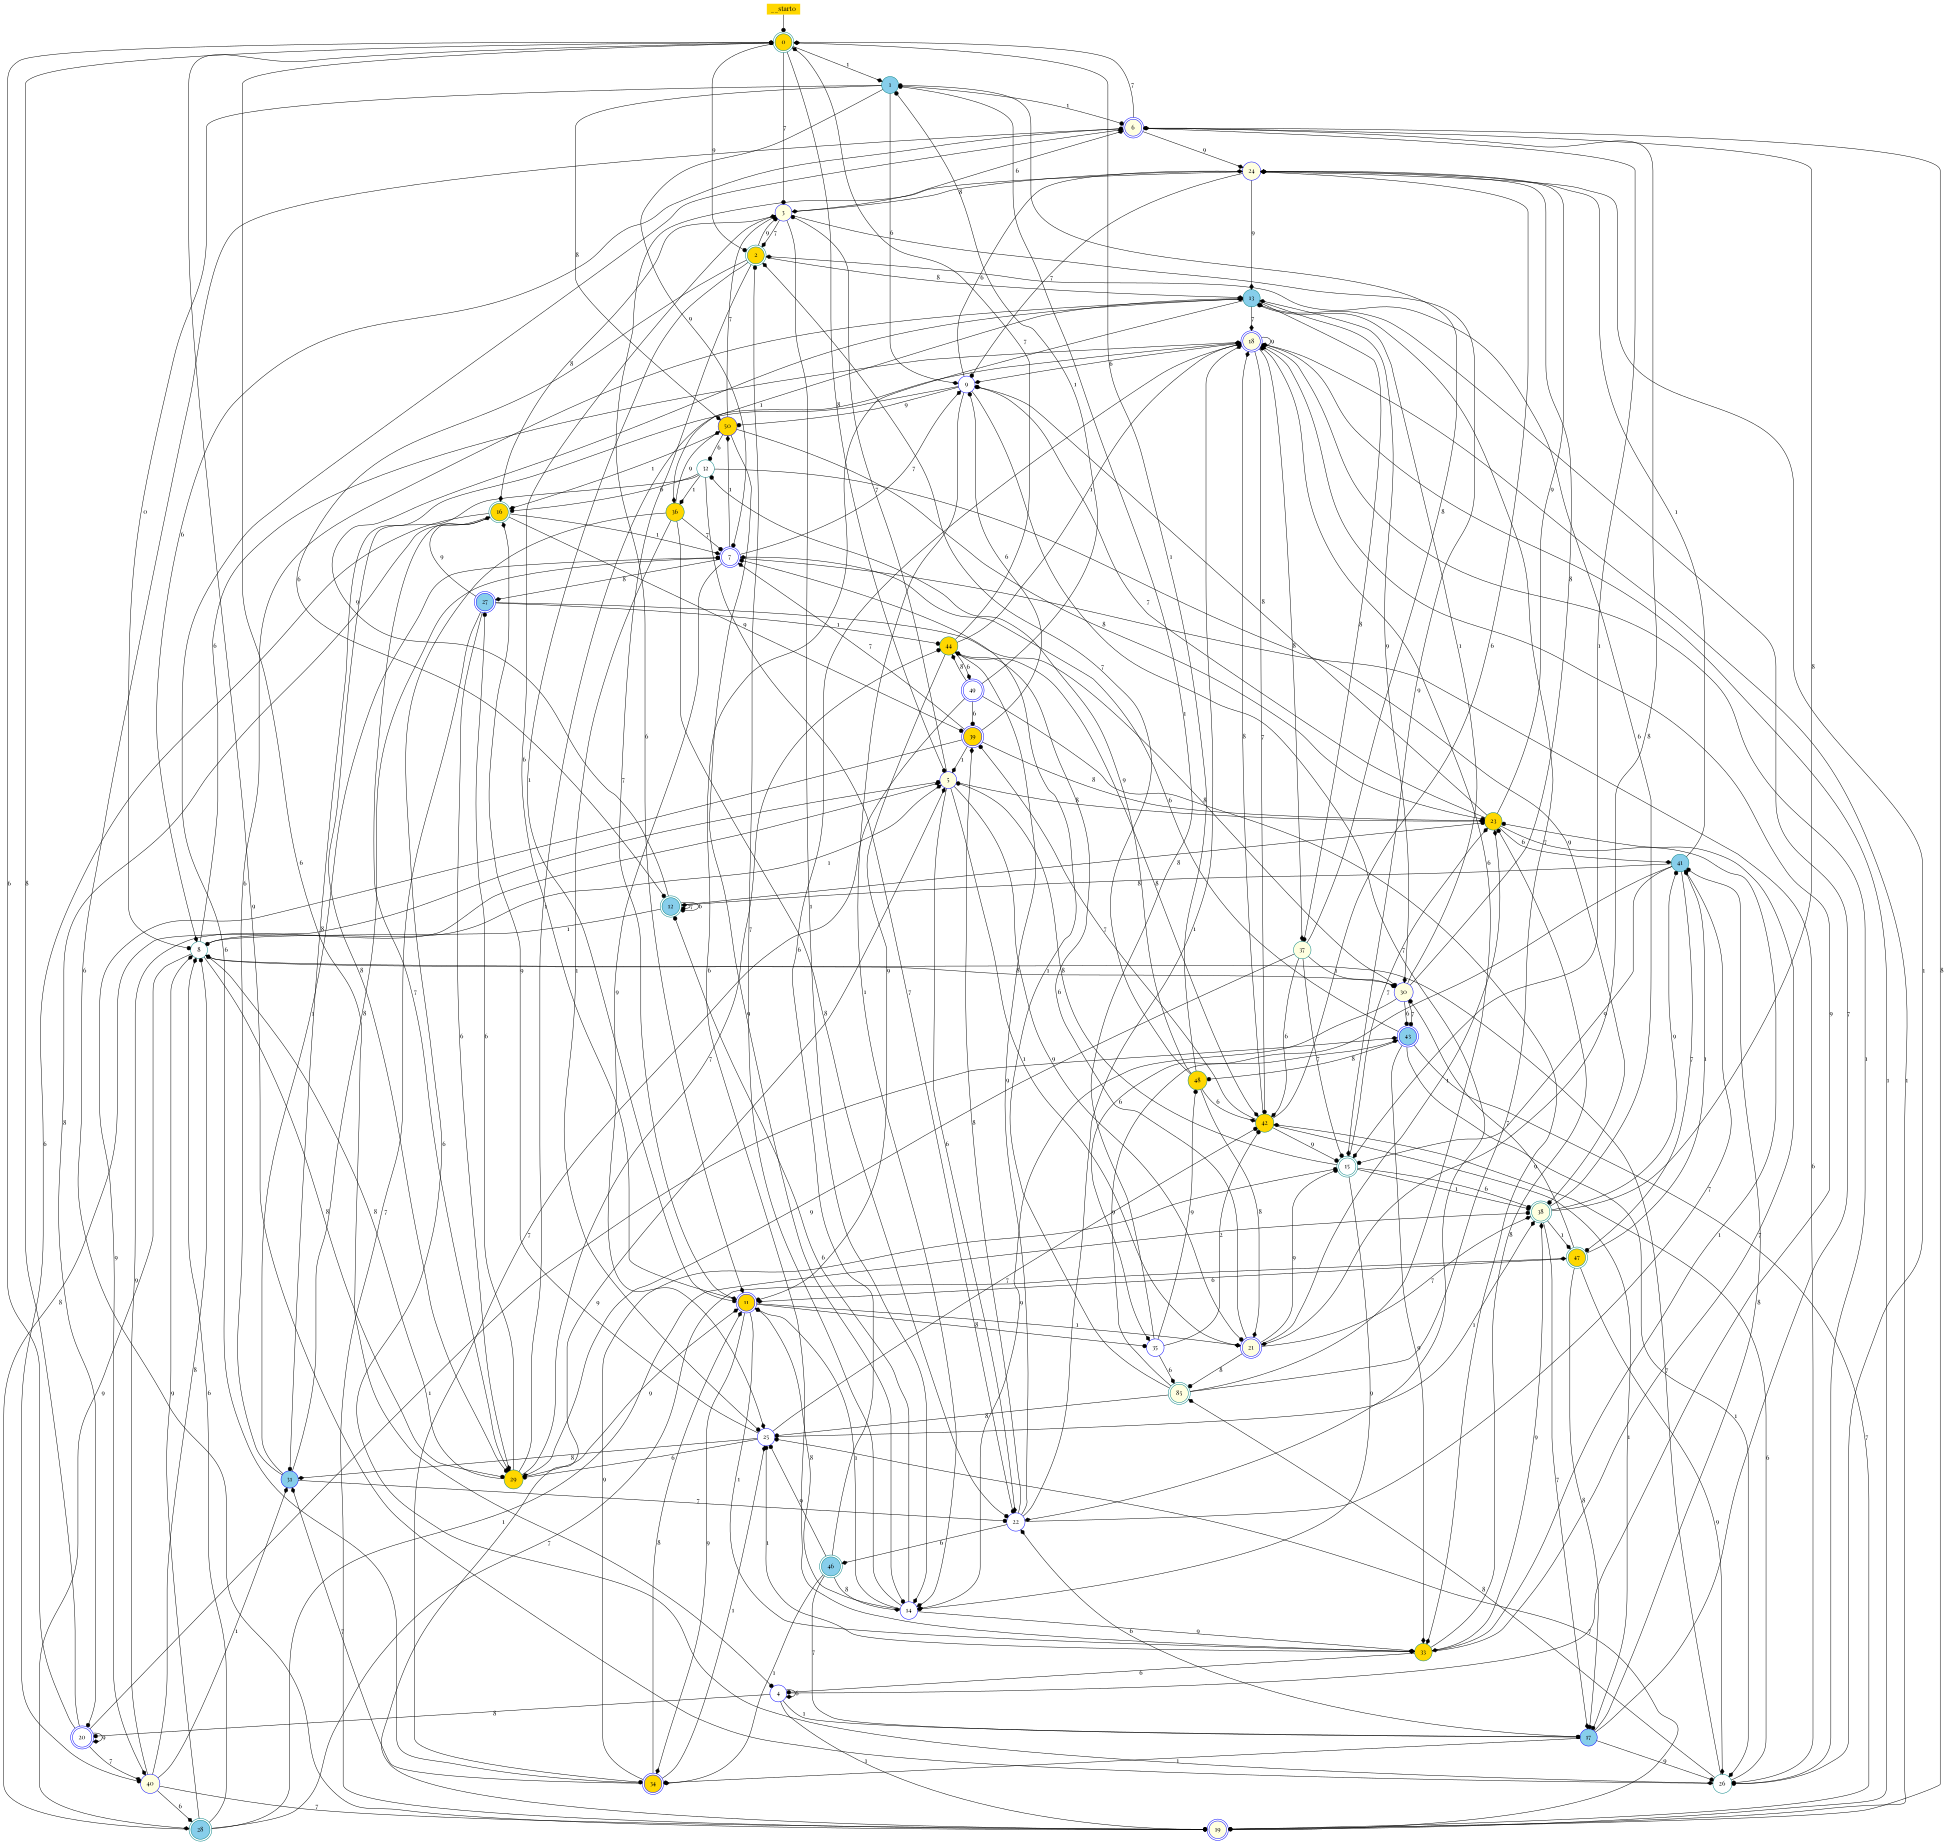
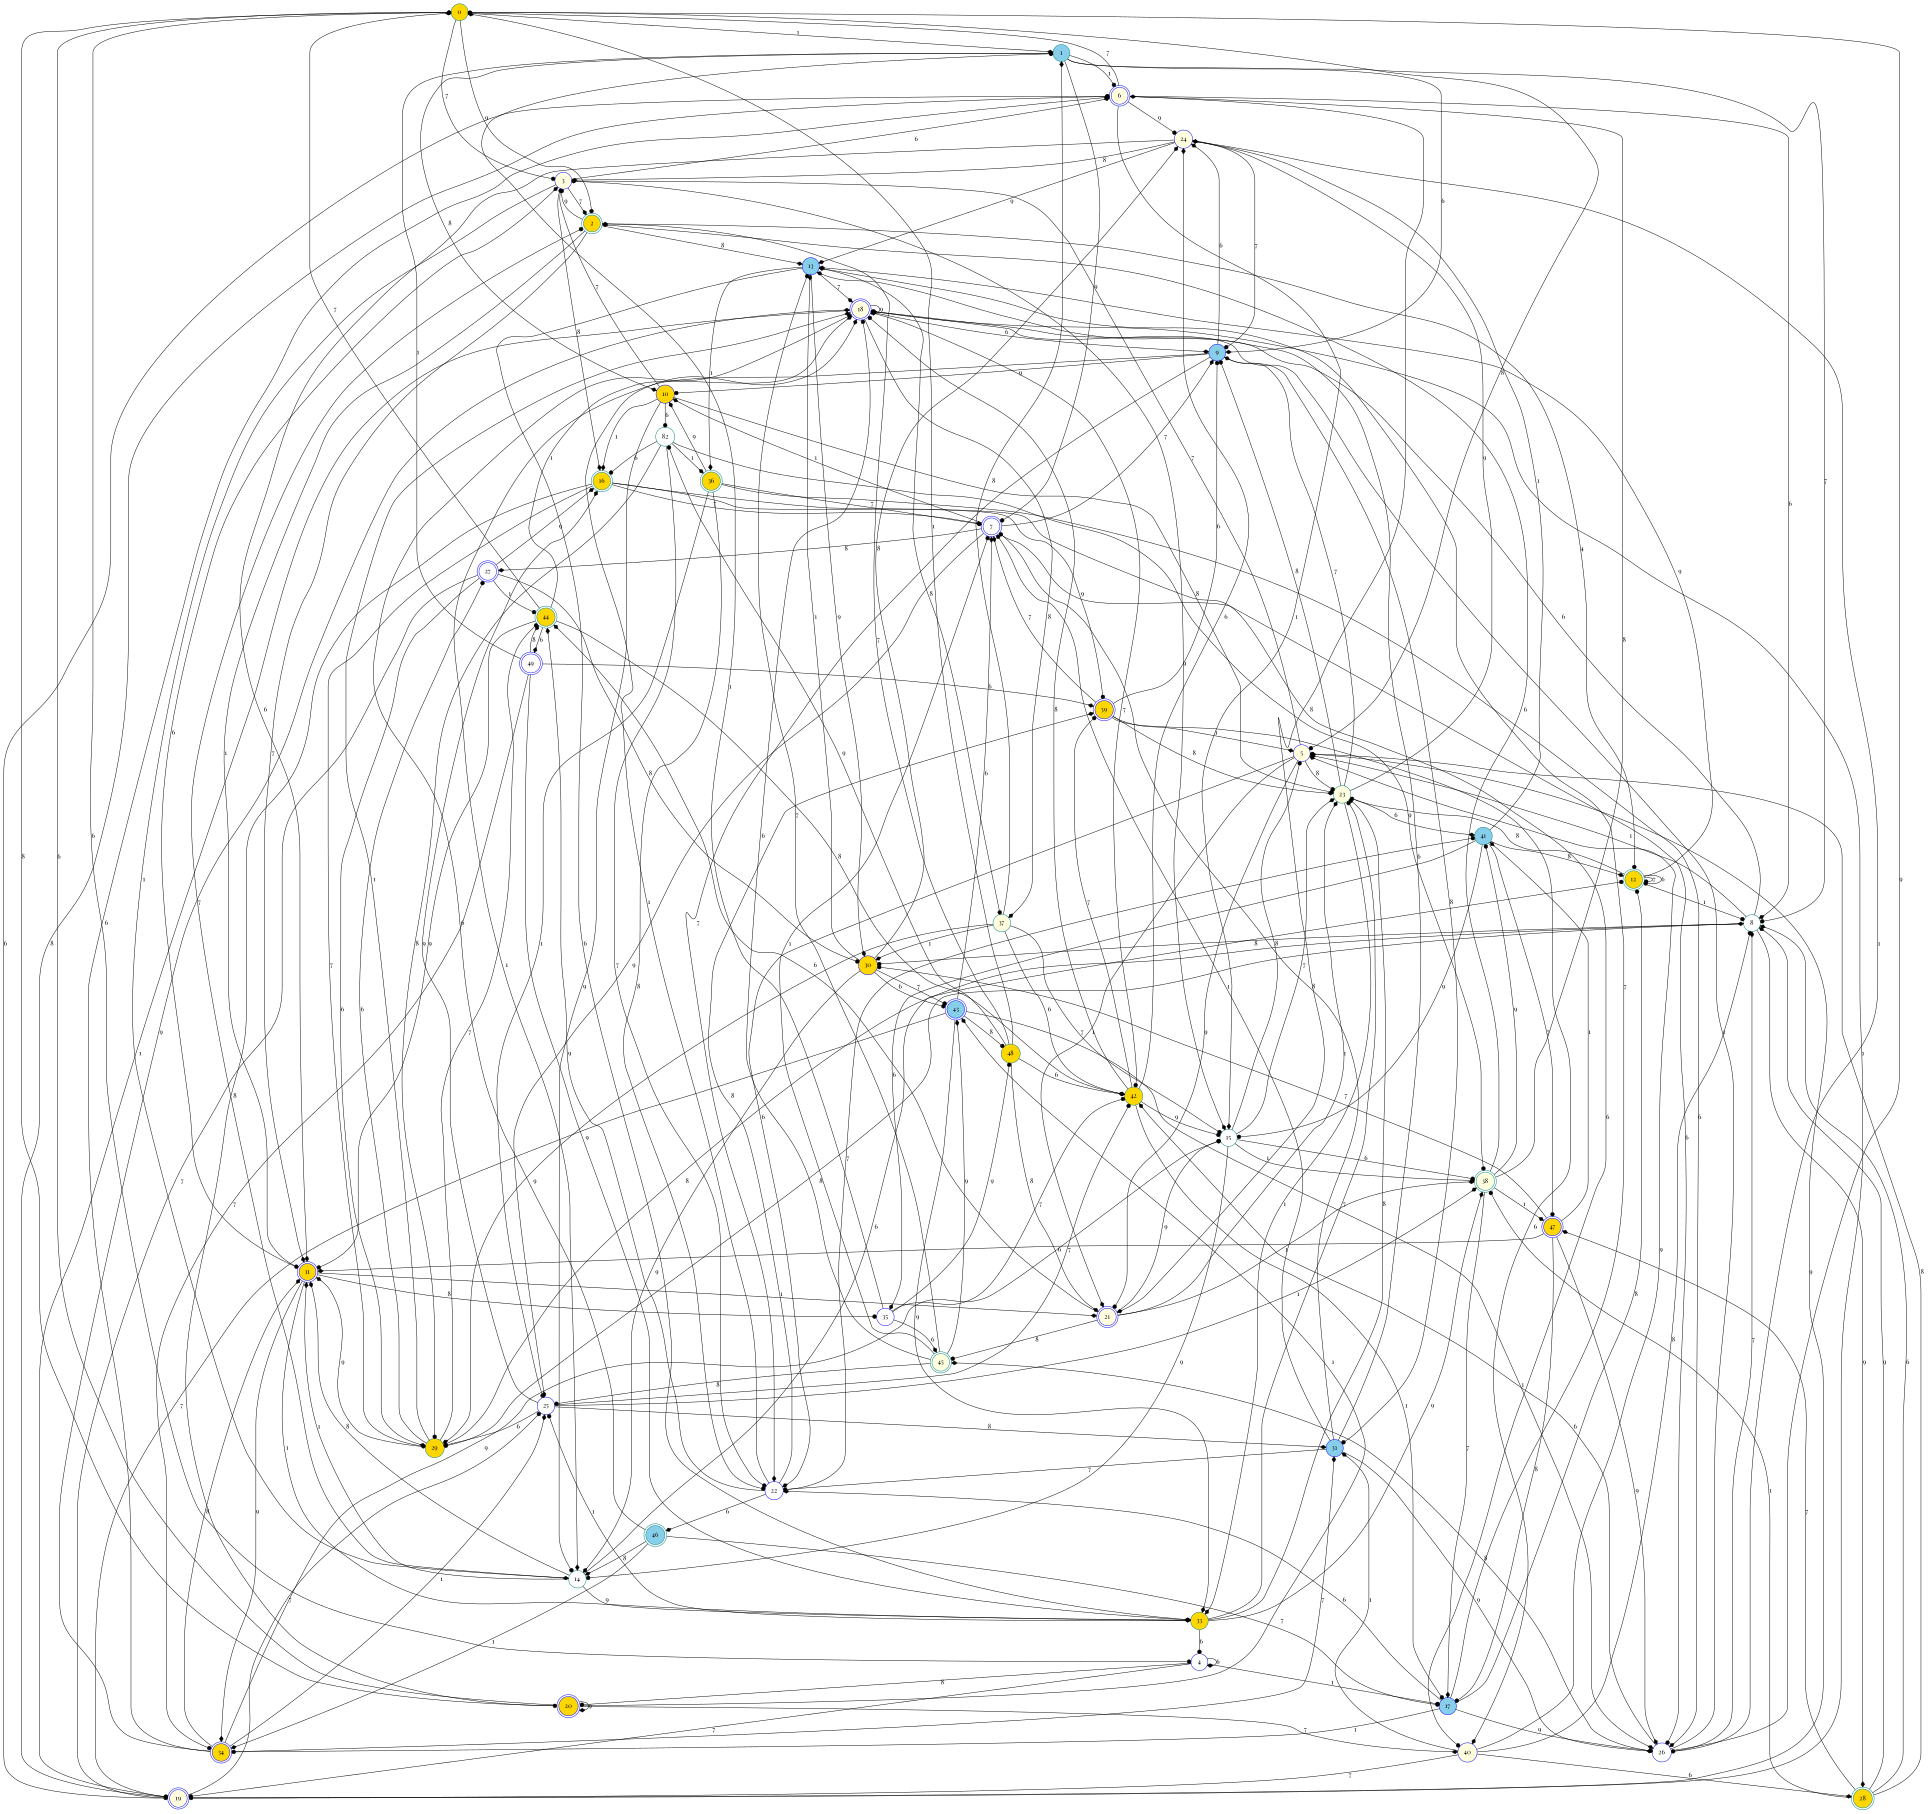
node "__start0": removed
node "0": shape doublecircle -> circle
edge "6" -> "0": arrowhead diamond -> dot
edge "6" -> "24": arrowhead diamond -> dot
node "13": color teal -> blue
edge "37" -> "1": arrowhead dot -> diamond
node "9": fillcolor white -> skyblue
node "50": label "50" -> "10"
node "32": label "32" -> "82"
edge "1" -> "8": label "0" -> "7"
node "36": shape circle -> doublecircle
edge "16" -> "7": label "1" -> "7"
edge "2" -> "12": label "6" -> "4"
node "27": fillcolor skyblue -> white
node "44": shape circle -> doublecircle
edge "49" -> "39": arrowhead dot -> diamond
edge "42" -> "18": arrowhead diamond -> dot
node "23": fillcolor gold -> lightyellow
node "12": fillcolor skyblue -> gold
node "30": fillcolor lightyellow -> gold
node "15": shape doublecircle -> circle
edge "35" -> "42": label "2" -> "7"
edge "39" -> "40": label "9" -> "6"
node "47": color teal -> blue
edge "4" -> "18": now "34" -> "18"
edge "21" -> "38": label "7" -> "1"
edge "17" -> "41": now "17" -> "12"
node "85": label "85" -> "45"
edge "46" -> "25": removed, label "9"
node "14": color blue -> teal
edge "31" -> "26": added, label "9"
node "20": fillcolor white -> gold
edge "4" -> "19": label "1" -> "7"
node "26": color teal -> blue
node "28": fillcolor skyblue -> gold
